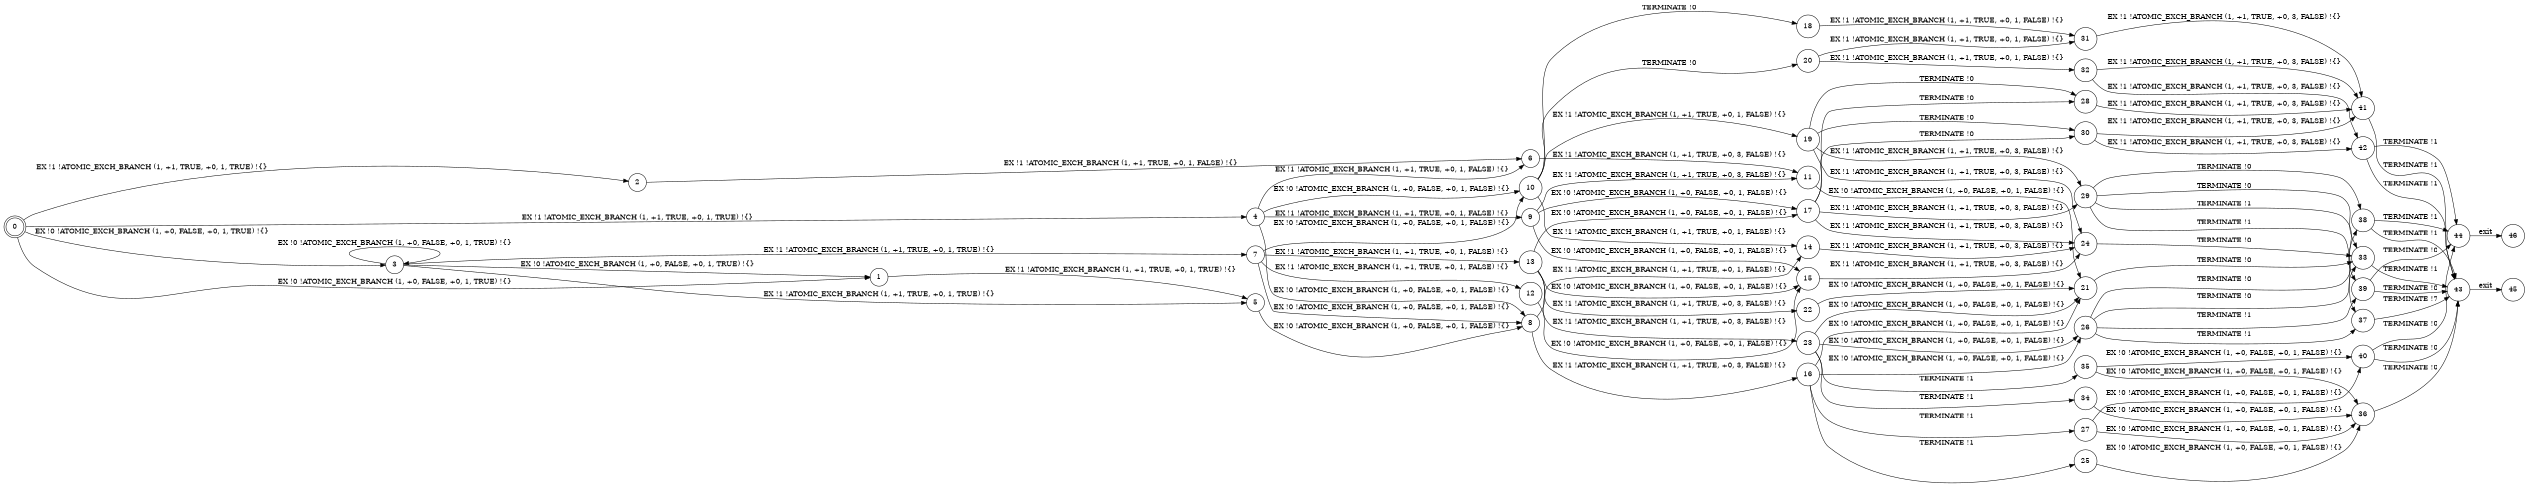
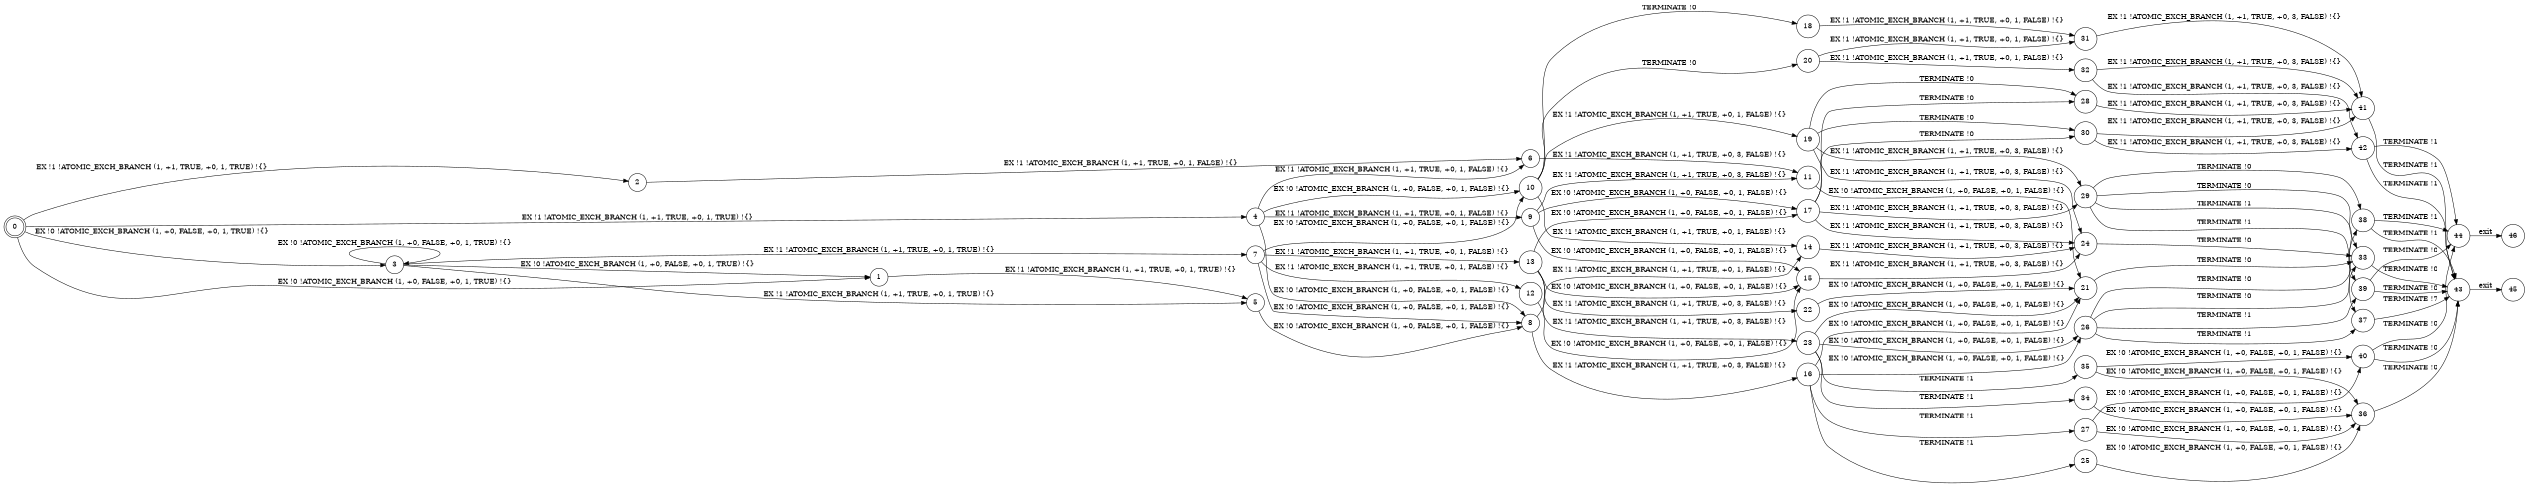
edge "33" -> "43": label "TERMINATE !1" -> "TERMINATE !0"
